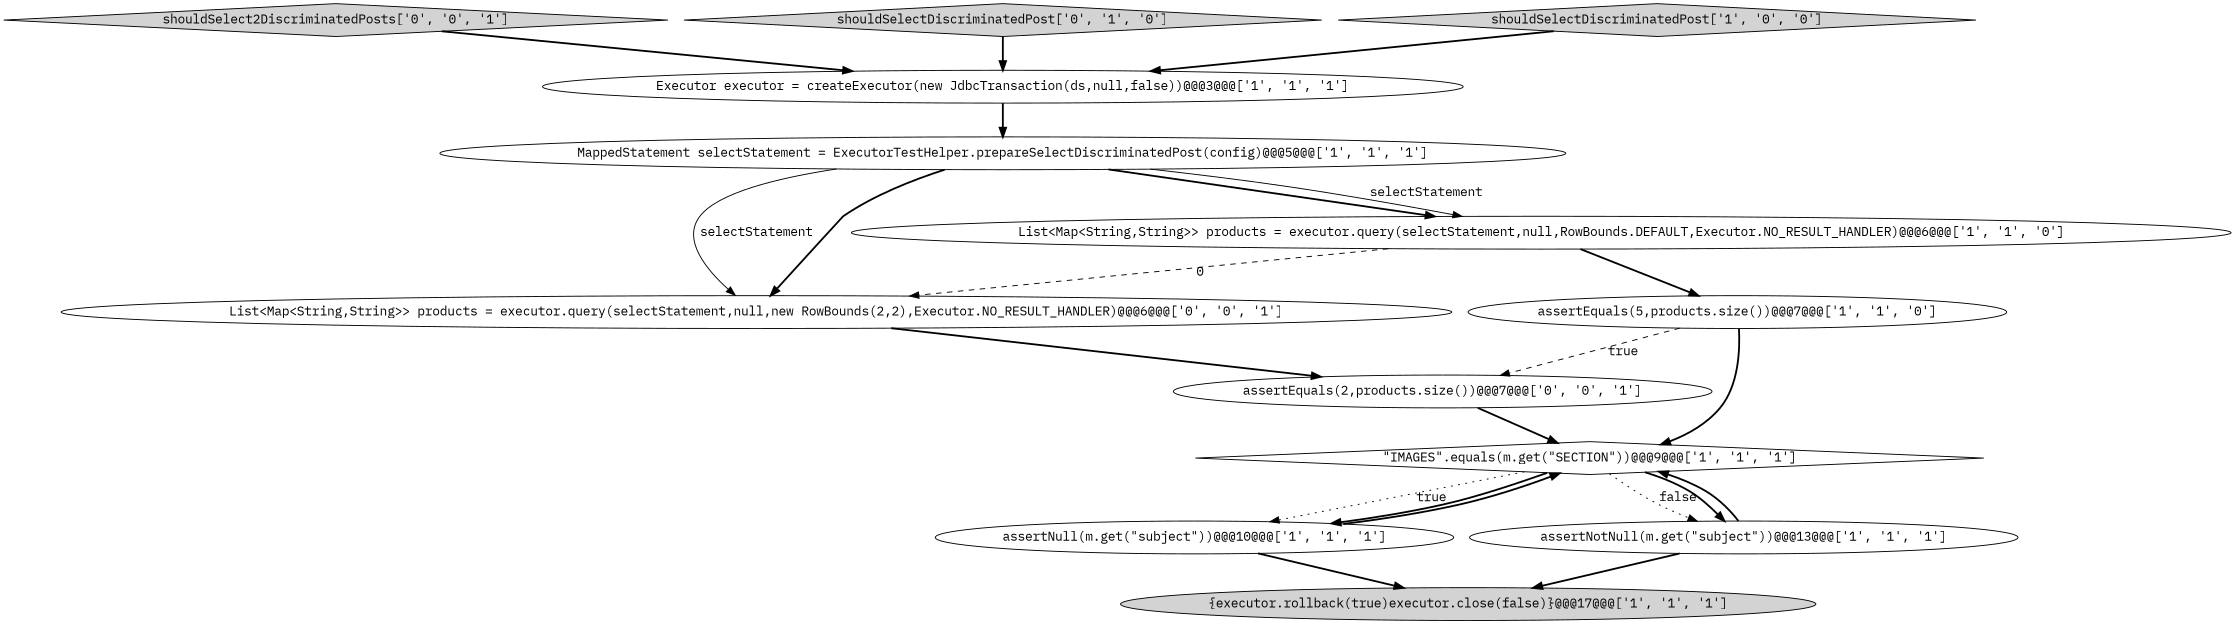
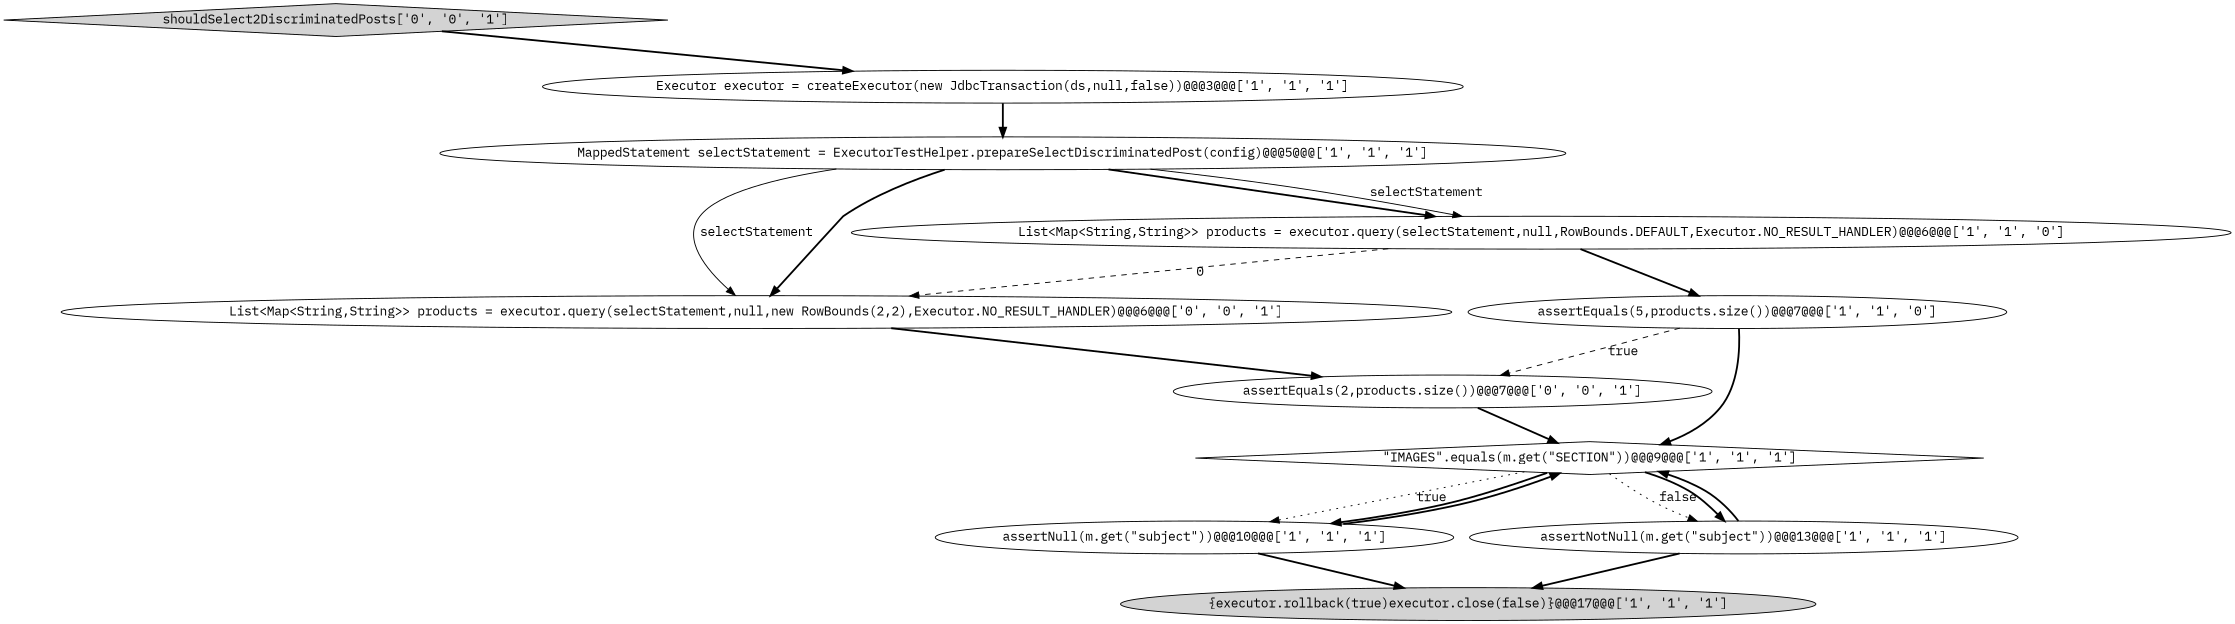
node "shouldSelectDiscriminatedPost['0', '1', '0']": removed
node "shouldSelectDiscriminatedPost['1', '0', '0']": removed
